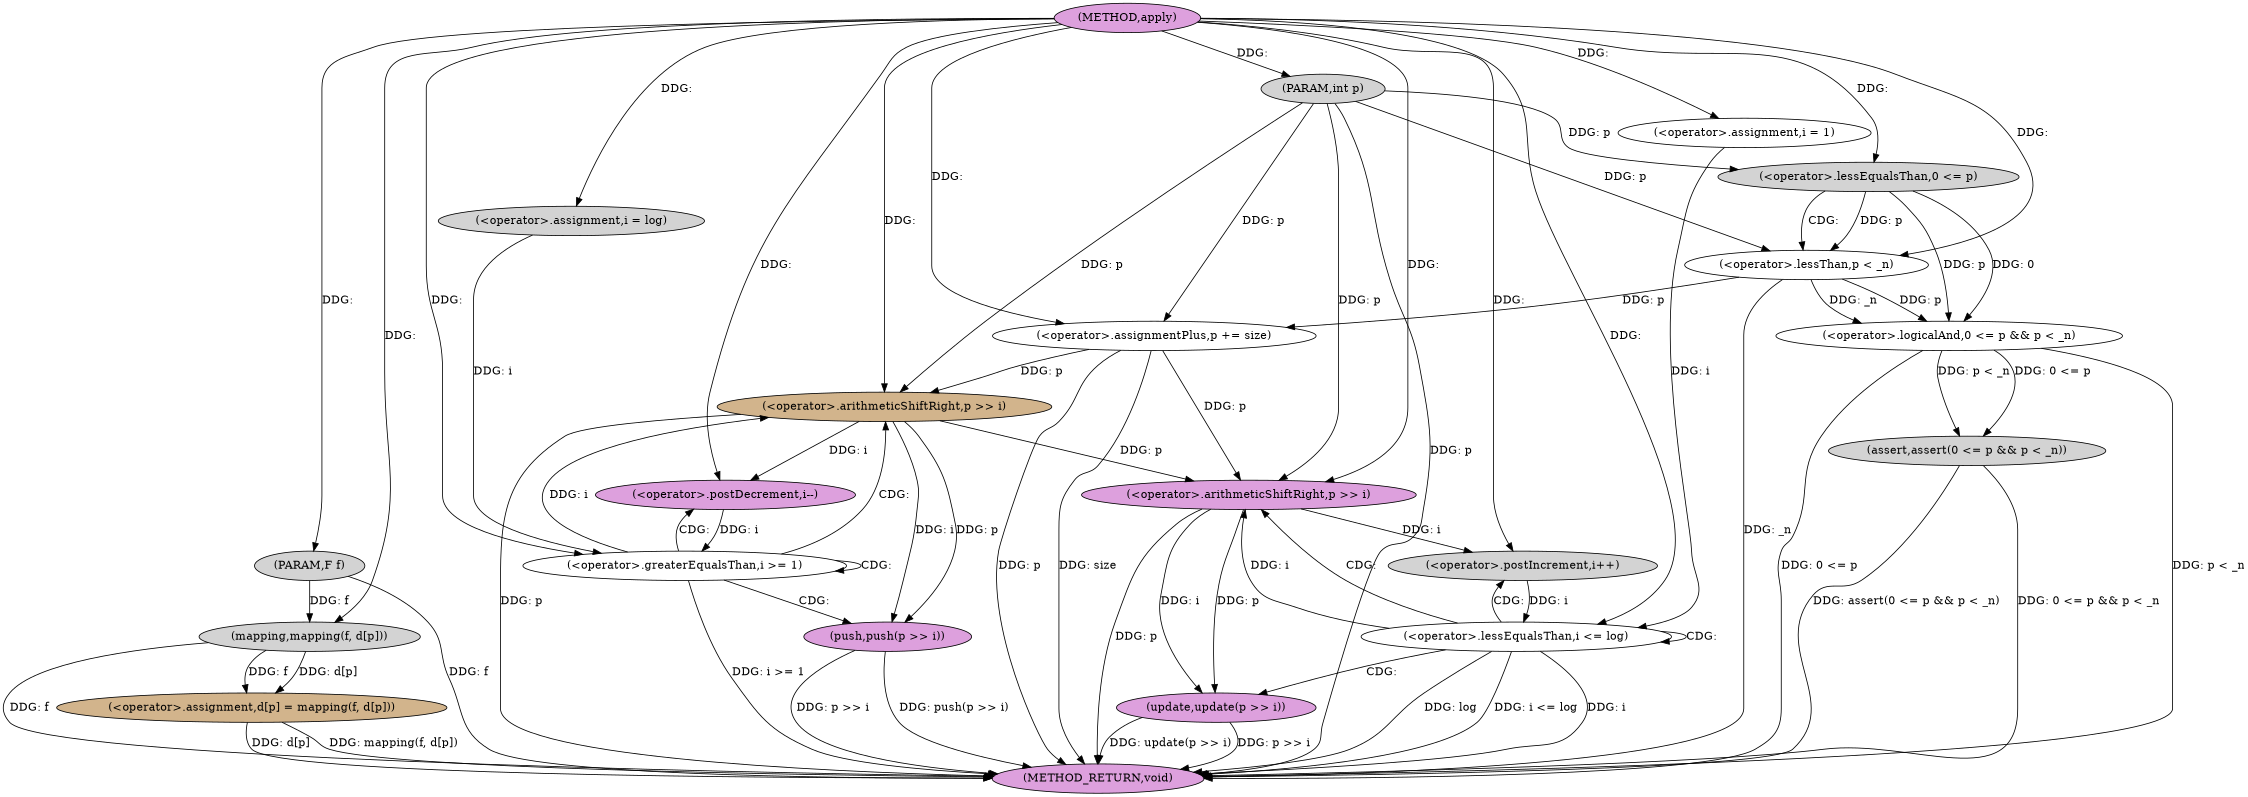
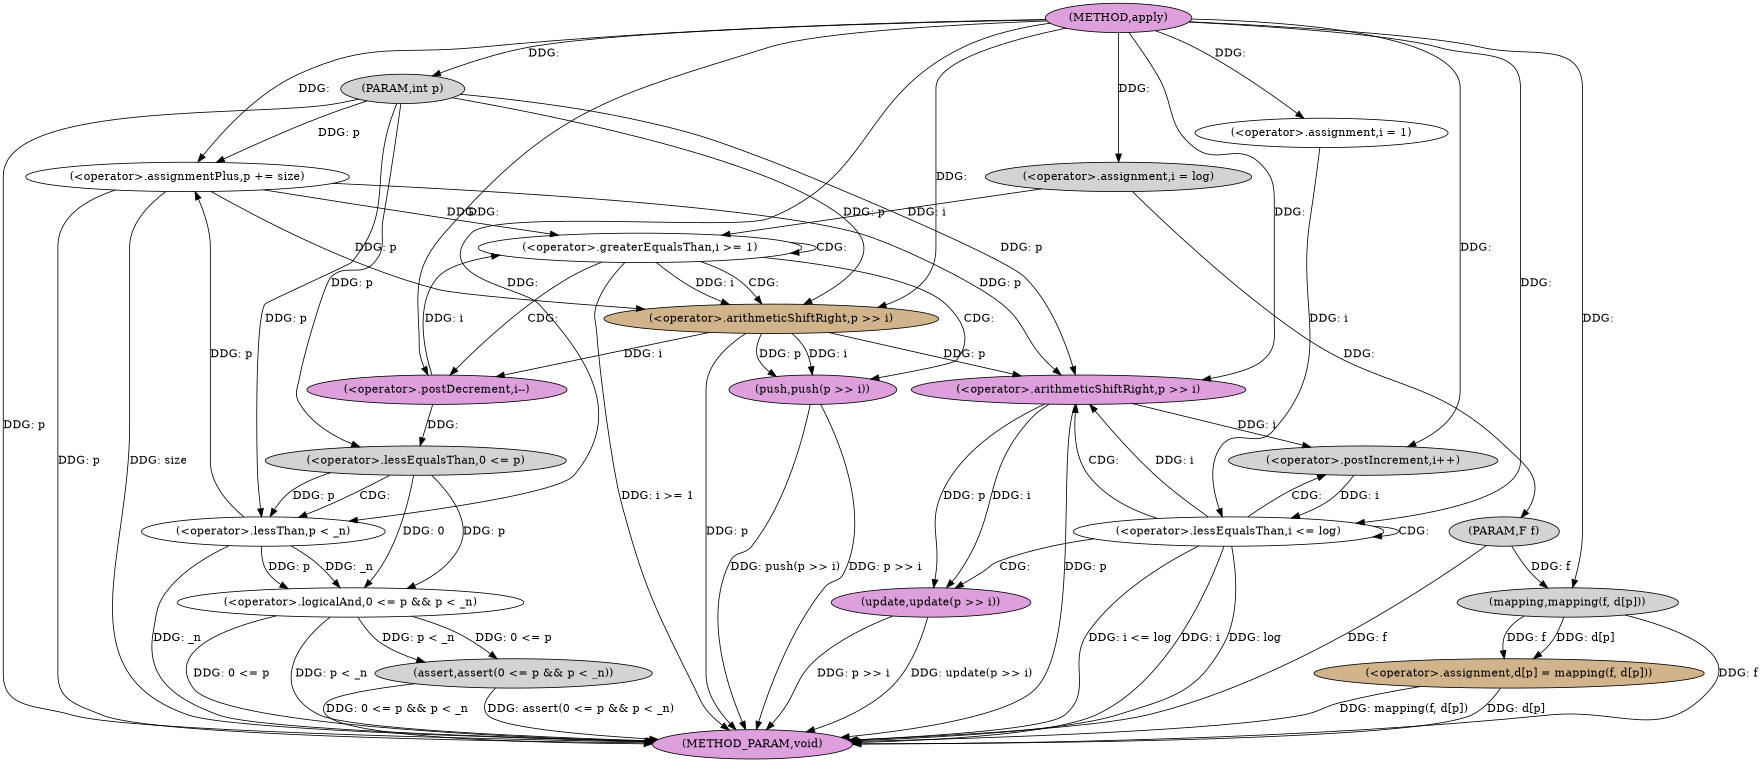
edge "(METHOD,apply)" -> "(PARAM,F f)": now "(<operator>.assignment,i = log)" -> "(PARAM,F f)"
edge "(METHOD,apply)" -> "(<operator>.lessEqualsThan,0 <= p)": now "(<operator>.postDecrement,i--)" -> "(<operator>.lessEqualsThan,0 <= p)"
edge "(METHOD,apply)" -> "(<operator>.greaterEqualsThan,i >= 1)": now "(<operator>.assignmentPlus,p += size)" -> "(<operator>.greaterEqualsThan,i >= 1)"
node "(METHOD_RETURN,void)": label "(METHOD_RETURN,void)" -> "(METHOD_PARAM,void)"
